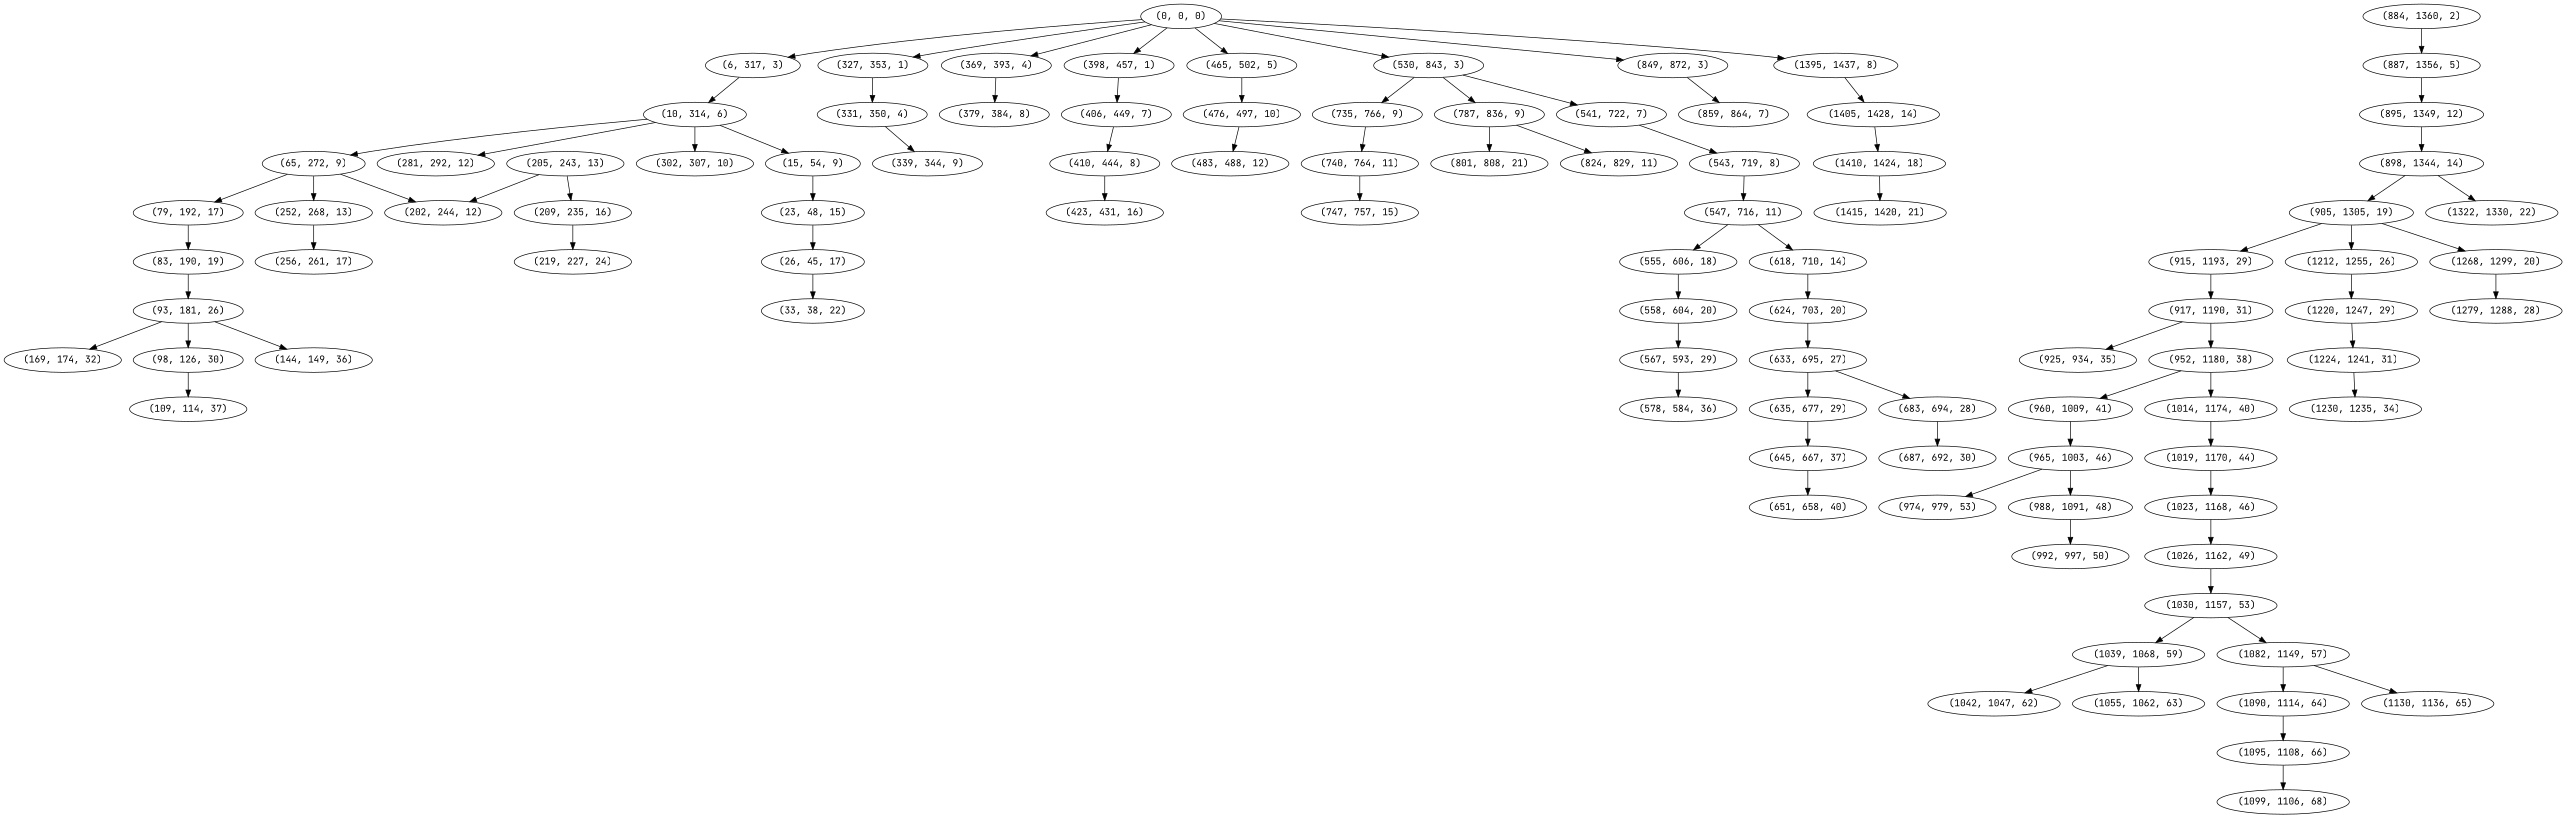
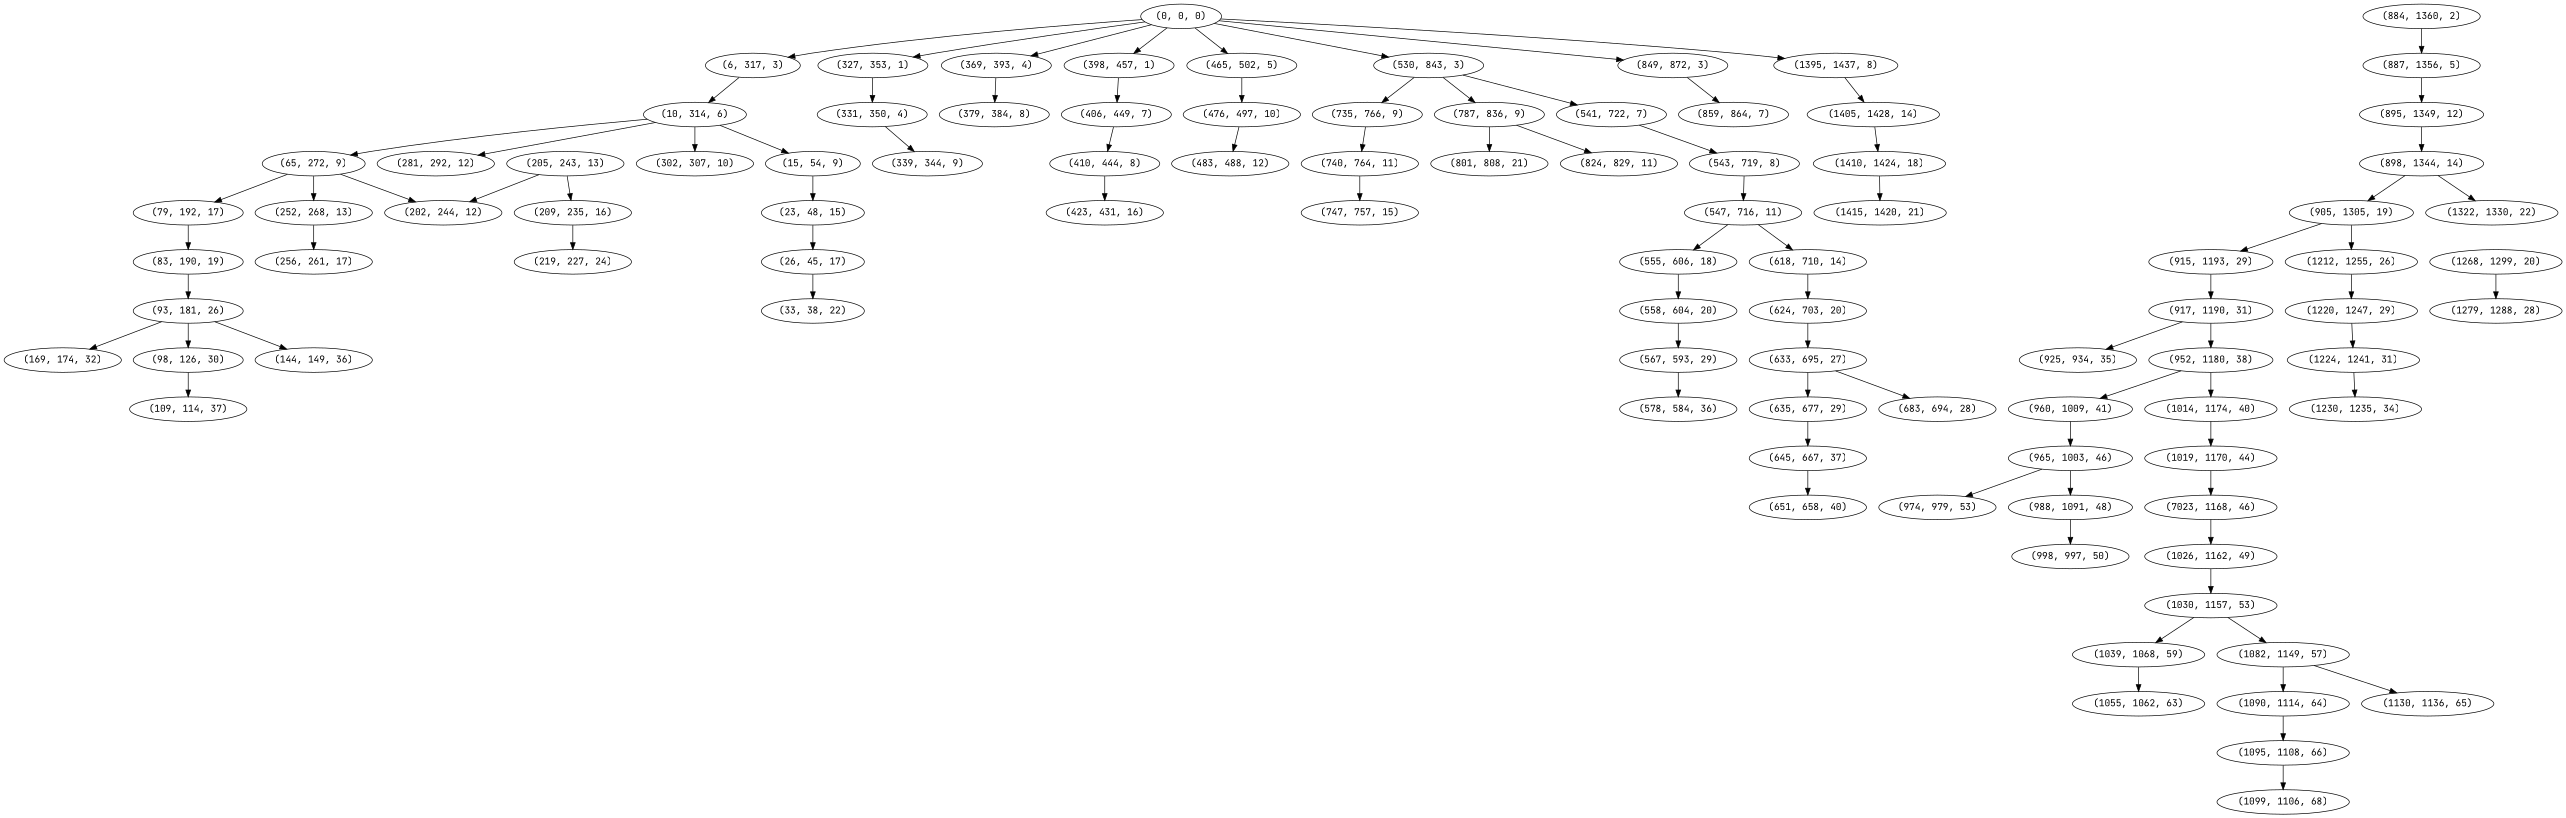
edge "(905, 1305, 19)" -> "(1268, 1299, 20)": removed
node "(687, 692, 30)": removed
node "(1023, 1168, 46)": label "(1023, 1168, 46)" -> "(7023, 1168, 46)"
node "(992, 997, 50)": label "(992, 997, 50)" -> "(998, 997, 50)"
node "(1042, 1047, 62)": removed
